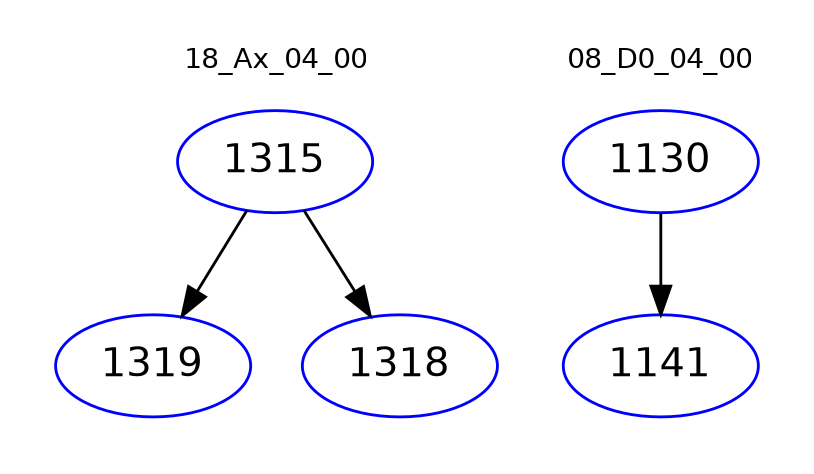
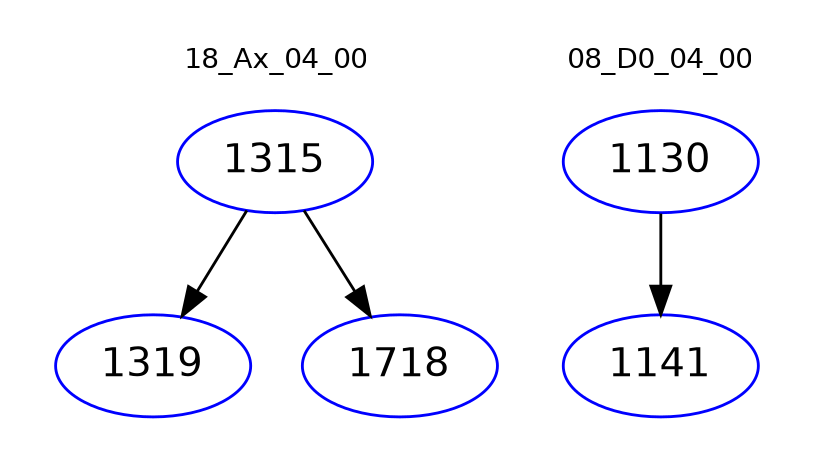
node "1318": label "1318" -> "1718"
